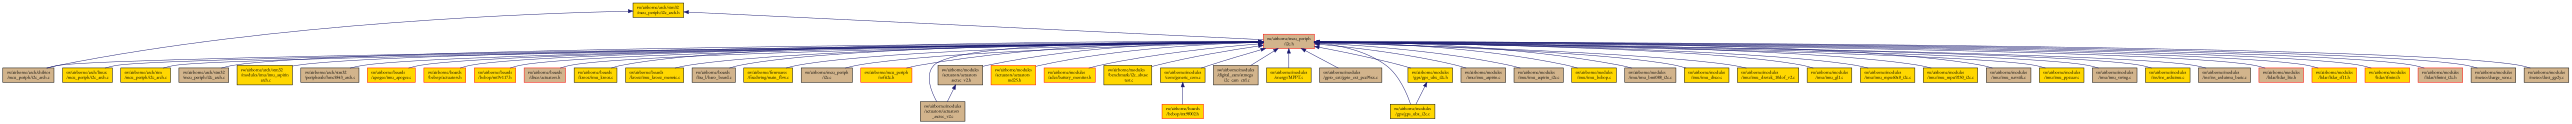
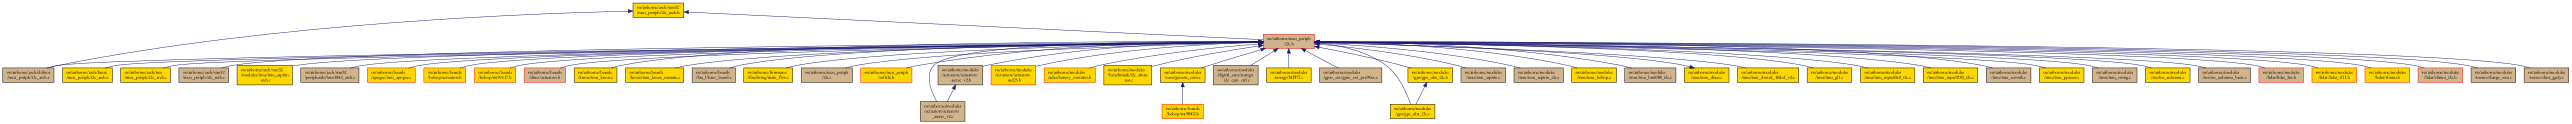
edge "sw/airborne/modules /imu/imu_disco.c" -> "sw/airborne/mcu_periph /i2c.h": reversed
